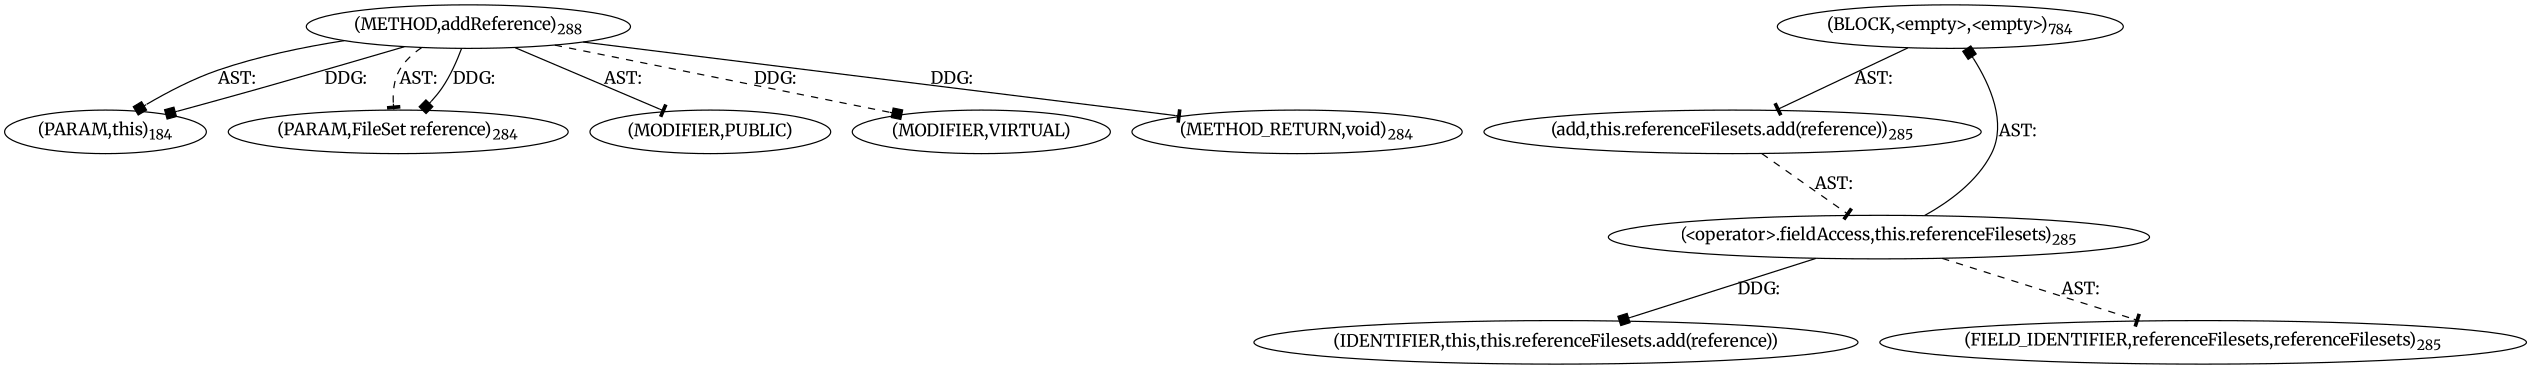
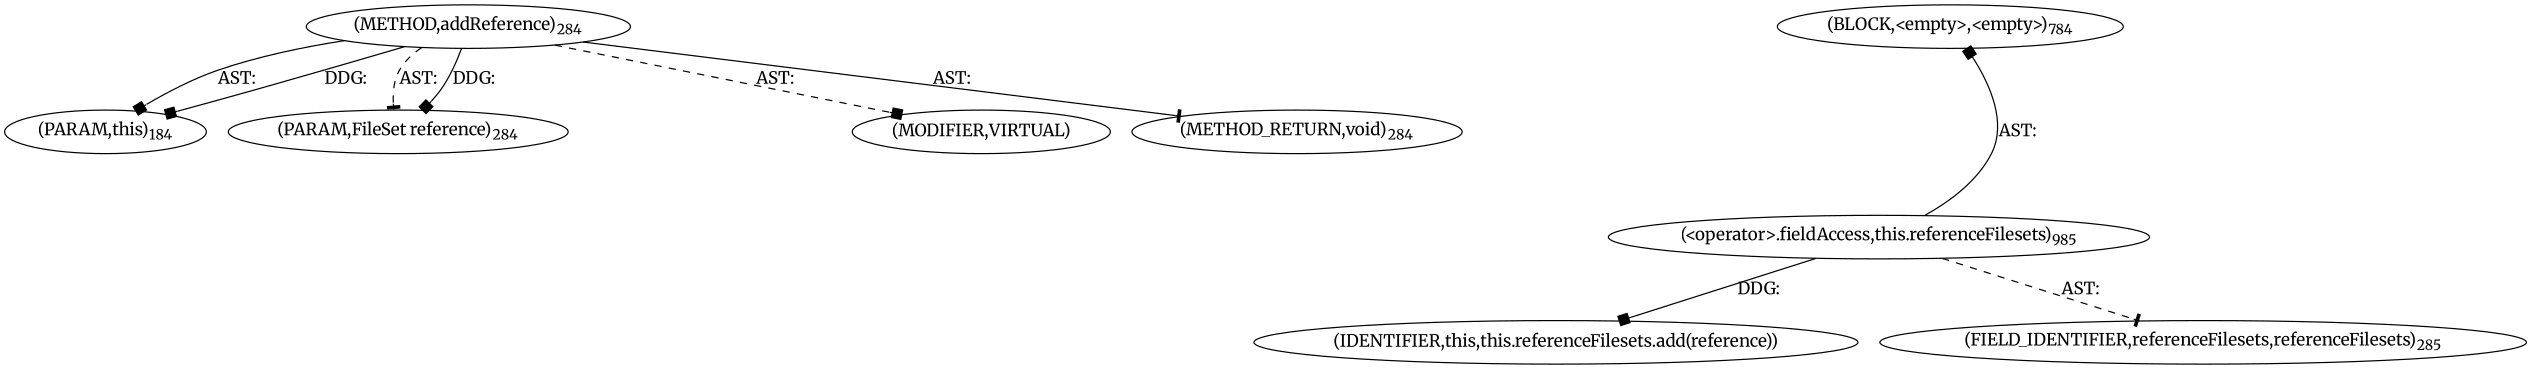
node "(METHOD,addReference)": text "288" -> "284"
edge "(METHOD,addReference)" -> "(MODIFIER,VIRTUAL)": label "DDG: " -> "AST: "
edge "(METHOD,addReference)" -> "(METHOD_RETURN,void)": label "DDG: " -> "AST: "
node "(MODIFIER,PUBLIC)": removed
node "(add,this.referenceFilesets.add(reference))": removed
node "(<operator>.fieldAccess,this.referenceFilesets)": text "285" -> "985"
